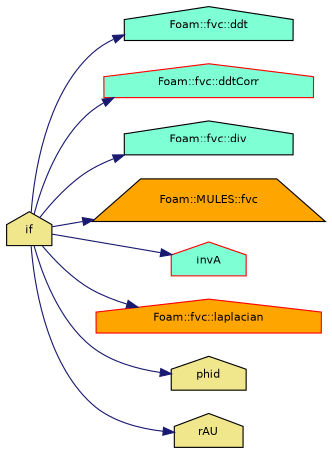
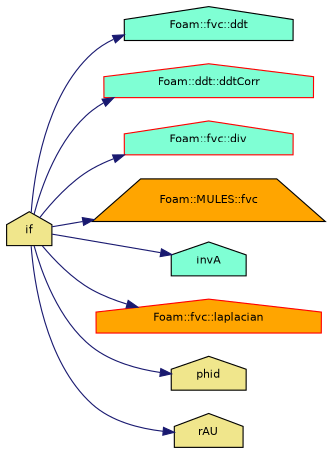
node "Foam::fvc::ddtCorr": label "Foam::fvc::ddtCorr" -> "Foam::ddt::ddtCorr"
node "Foam::fvc::div": color black -> red
node "invA": color red -> black
